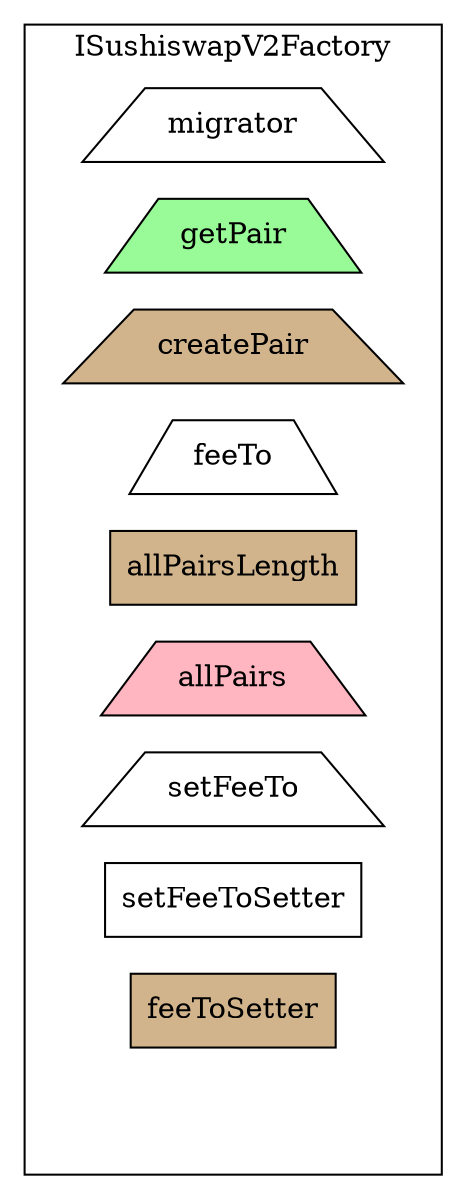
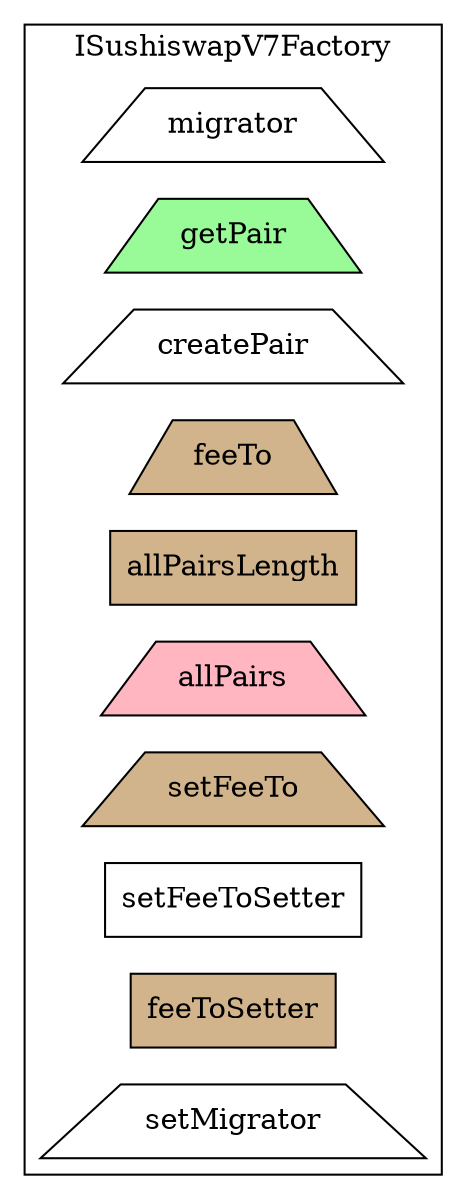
cluster "ISushiswapV2Factory": label "ISushiswapV2Factory" -> "ISushiswapV7Factory"
node "createPair": fillcolor tan -> white
node "feeTo": fillcolor white -> tan
node "setFeeTo": fillcolor white -> tan
node "setMigrator": added
